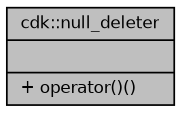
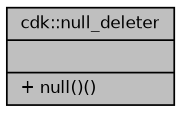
node "cdk::null_deleter": text "+ operator()()" -> "+ null()()"
